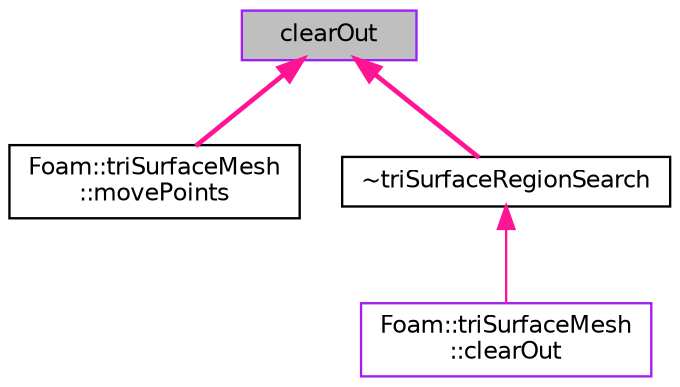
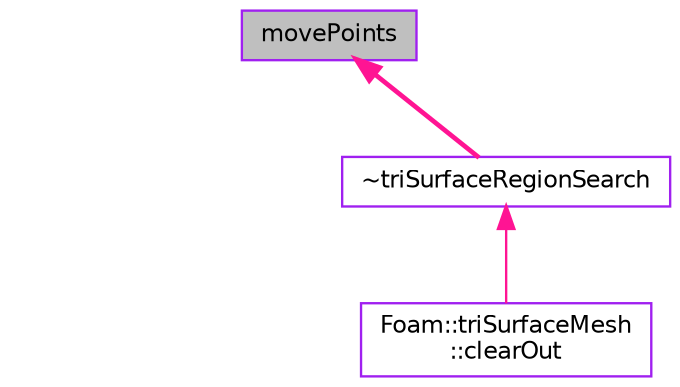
node "clearOut": label "clearOut" -> "movePoints"
node "Foam::triSurfaceMesh ::movePoints": removed
node "~triSurfaceRegionSearch": color black -> purple
